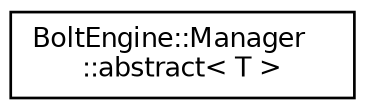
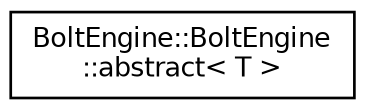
node "BoltEngine::Manager ::abstract< T >": label "BoltEngine::Manager ::abstract< T >" -> "BoltEngine::BoltEngine ::abstract< T >"
